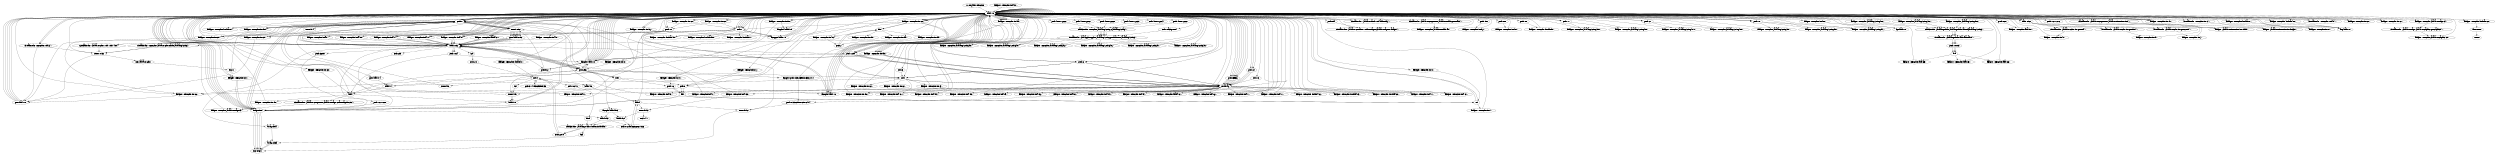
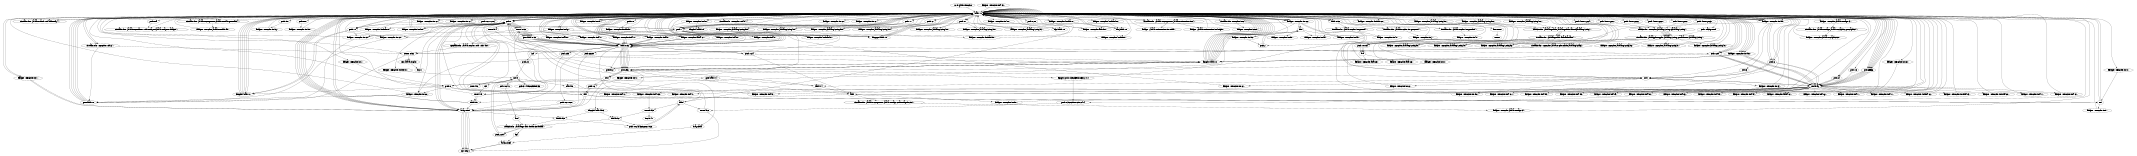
node "fieldput <TF_Cube: float cE>": removed
